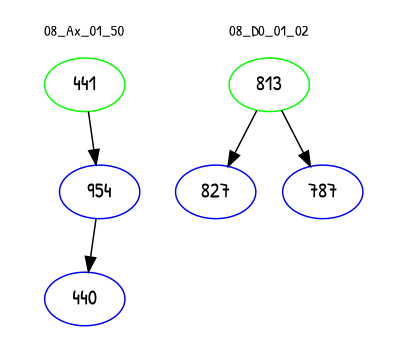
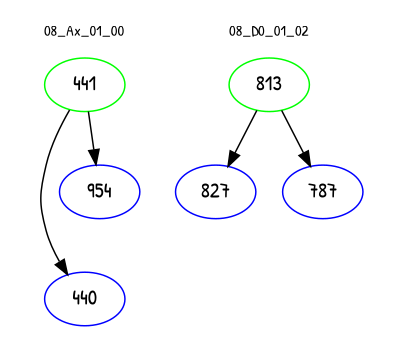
cluster "08_Ax_01_50": label "08_Ax_01_50" -> "08_Ax_01_00"
edge "954" -> "440": now "441" -> "440"
